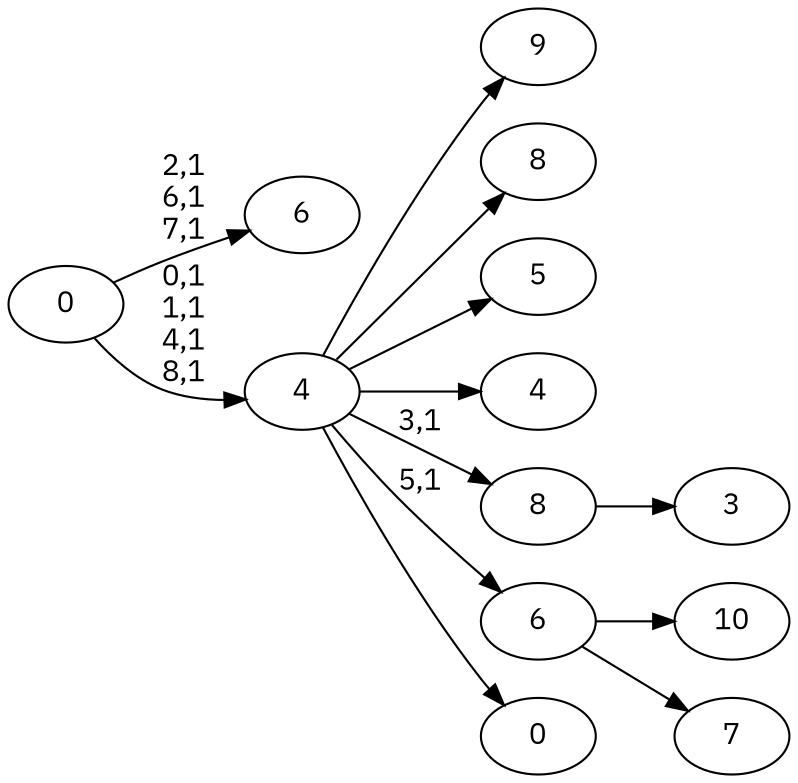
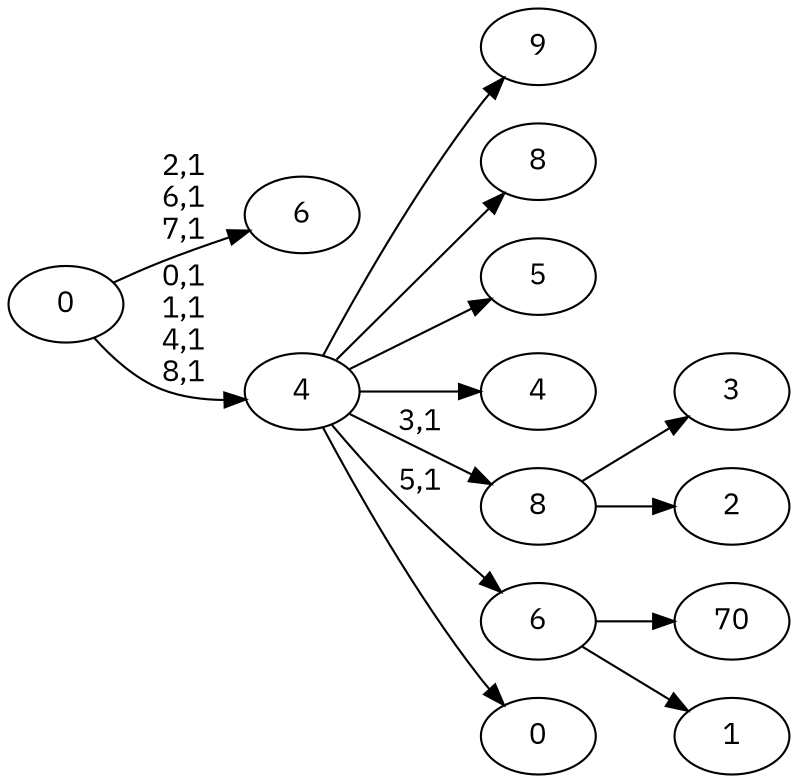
node "2": added
node "10": label "10" -> "70"
node "7": label "7" -> "1"
